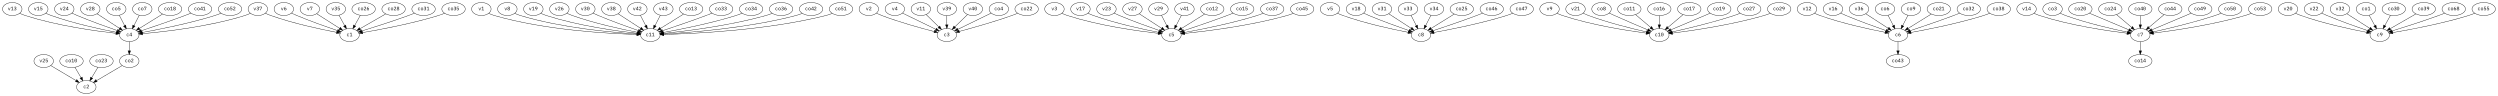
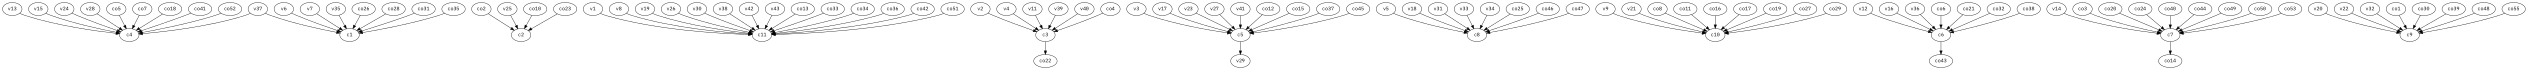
node "co9": removed
node "co68": label "co68" -> "co48"
edge "v29" -> "c5": reversed
edge "co22" -> "c3": reversed
edge "c4" -> "co2": removed
